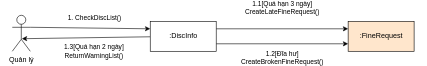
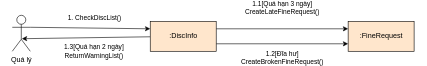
node ":DiscInfo": fillcolor #ffffff -> #ffe6cc
node "Quản lý": label "Quản lý" -> "Quá lý"
